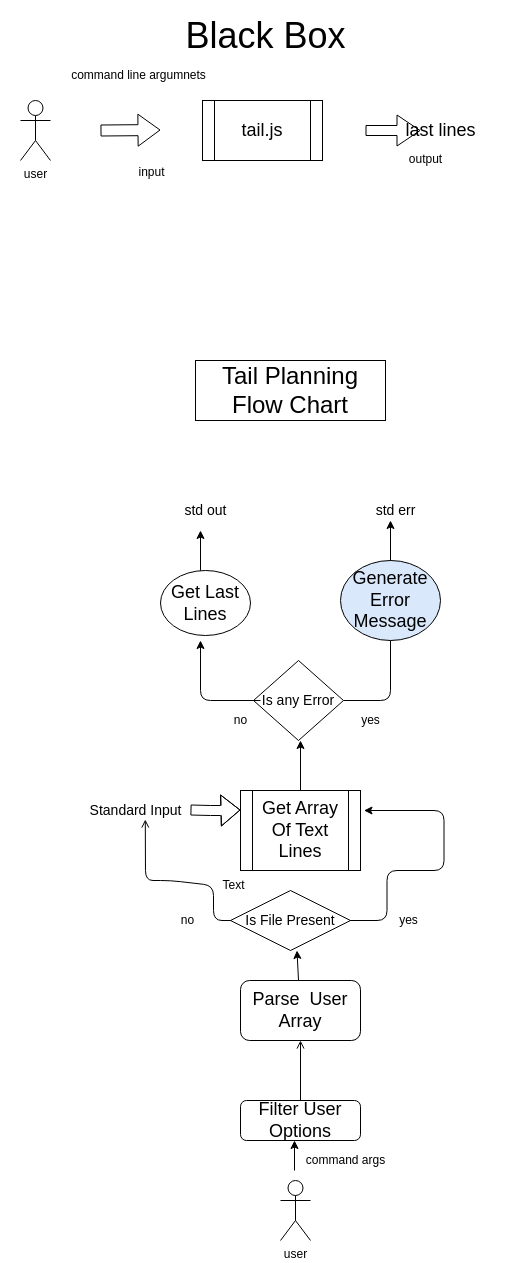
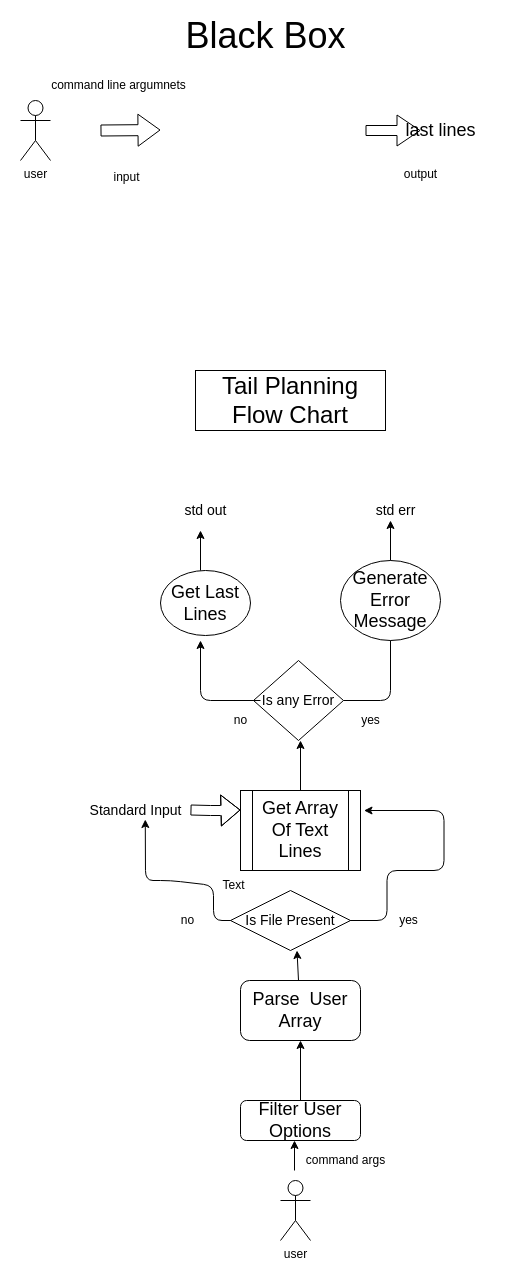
node "command line argumnets": moved (139, 76) -> (119, 86)
node "tail.js": removed
node "output": moved (426, 160) -> (421, 175)
node "input": moved (152, 173) -> (127, 178)
node "Tail Planning Flow Chart": moved (291, 391) -> (291, 401)
node "Generate Error Message": fillcolor #dae8fc -> #ffffff
edge "Is File Present" -> "Standard Input": arrowhead open -> classic
edge "Filter User Options" -> "Parse User Array": arrowhead open -> classic
